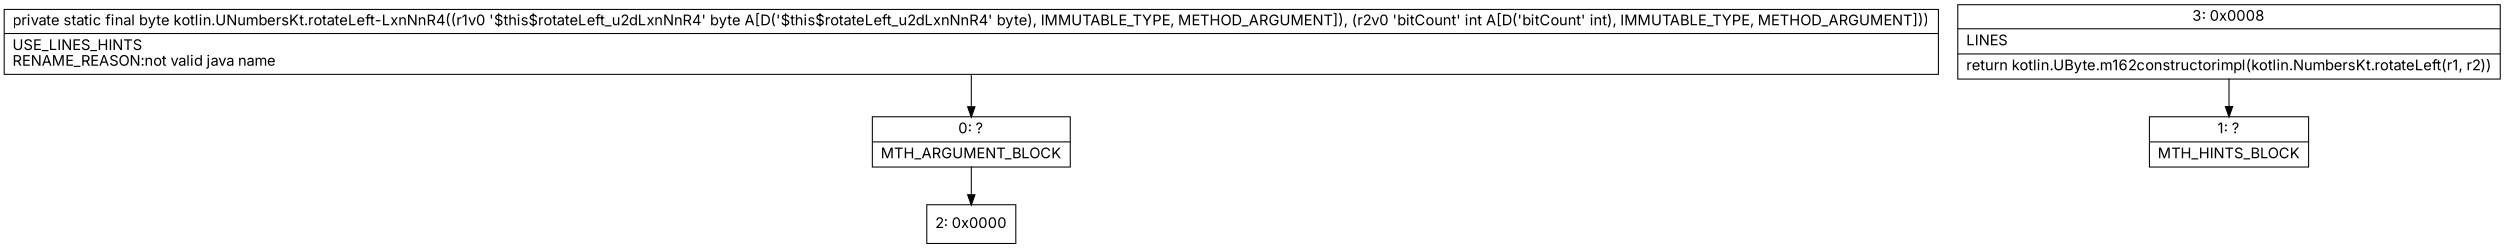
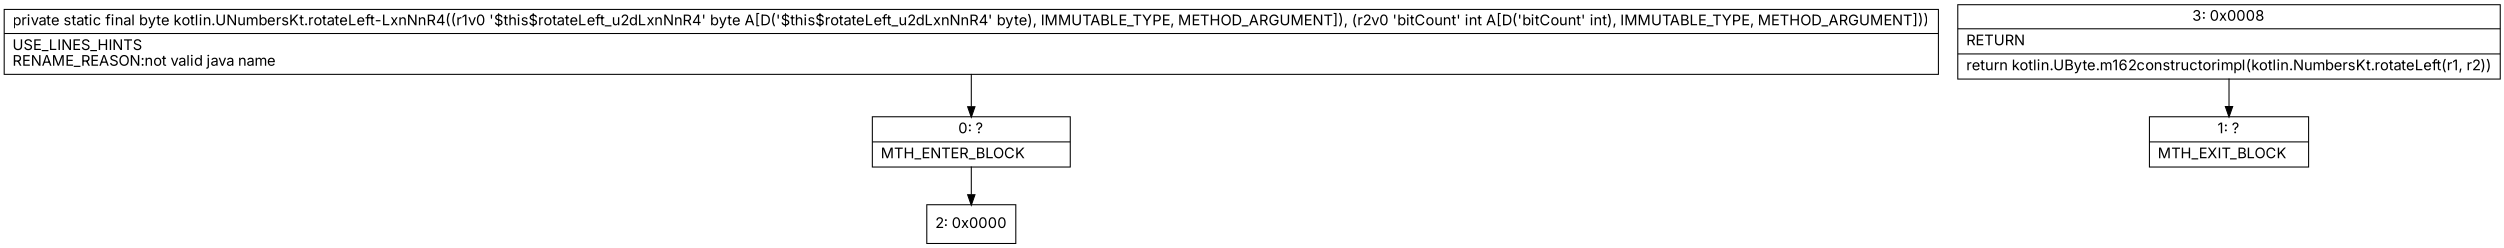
node "3: 0x0008": text "LINES" -> "RETURN"
node "0: ?": text "MTH_ARGUMENT_BLOCK" -> "MTH_ENTER_BLOCK"
node "1: ?": text "MTH_HINTS_BLOCK" -> "MTH_EXIT_BLOCK"
